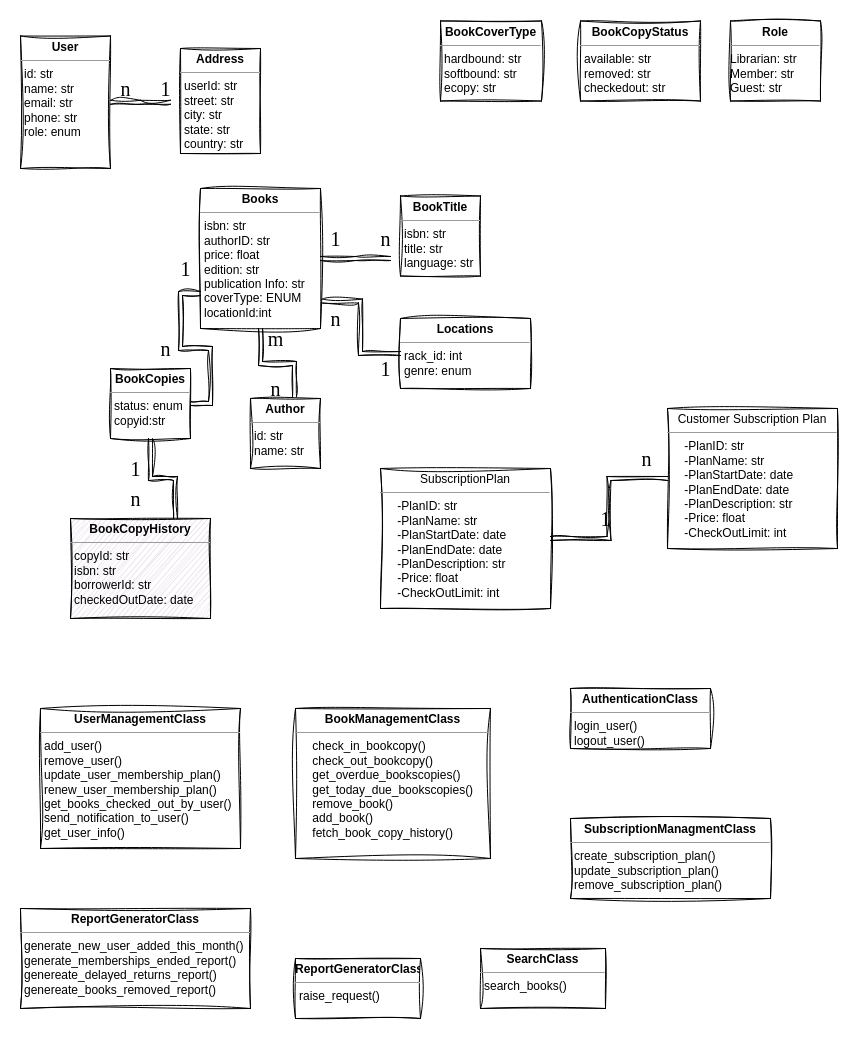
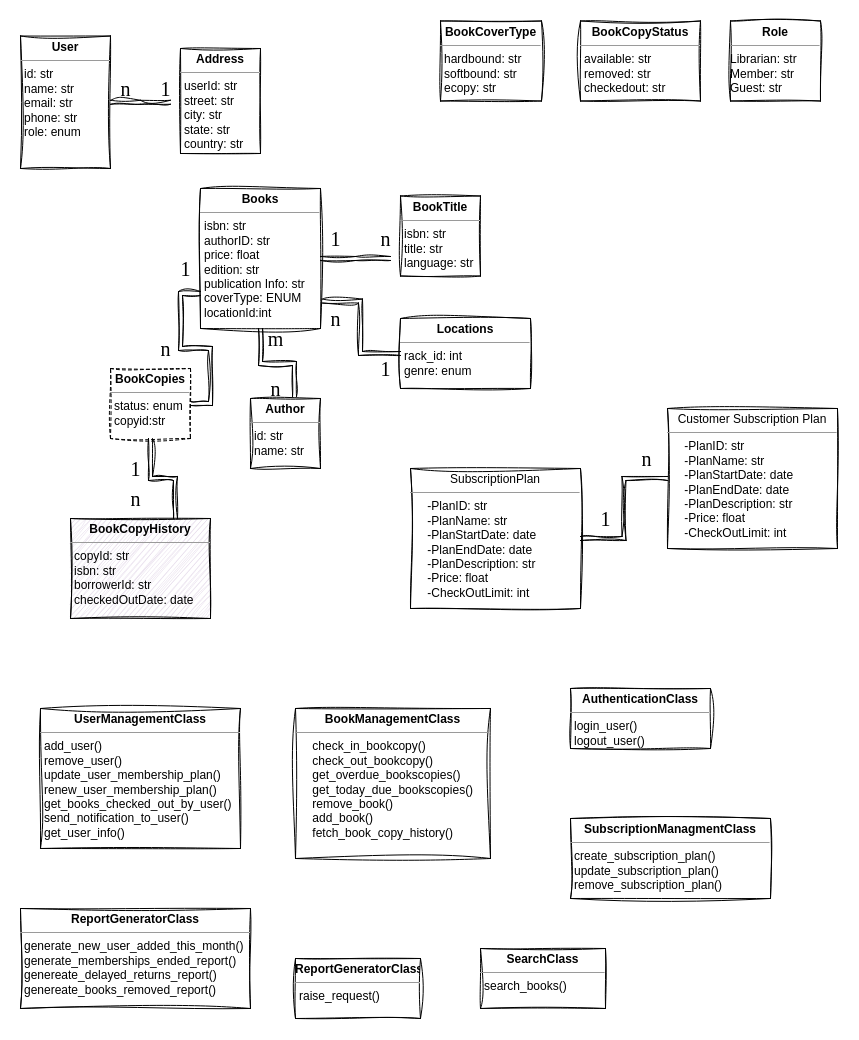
node "BookCopies status: enum copyid:str": style solid -> dashed
node "SubscriptionPlan -PlanID: str -PlanName: str -PlanStartDate: date -PlanEndDate: date -PlanDescription: str -Price: float -CheckOutLimit: int": moved (466, 539) -> (496, 539)
